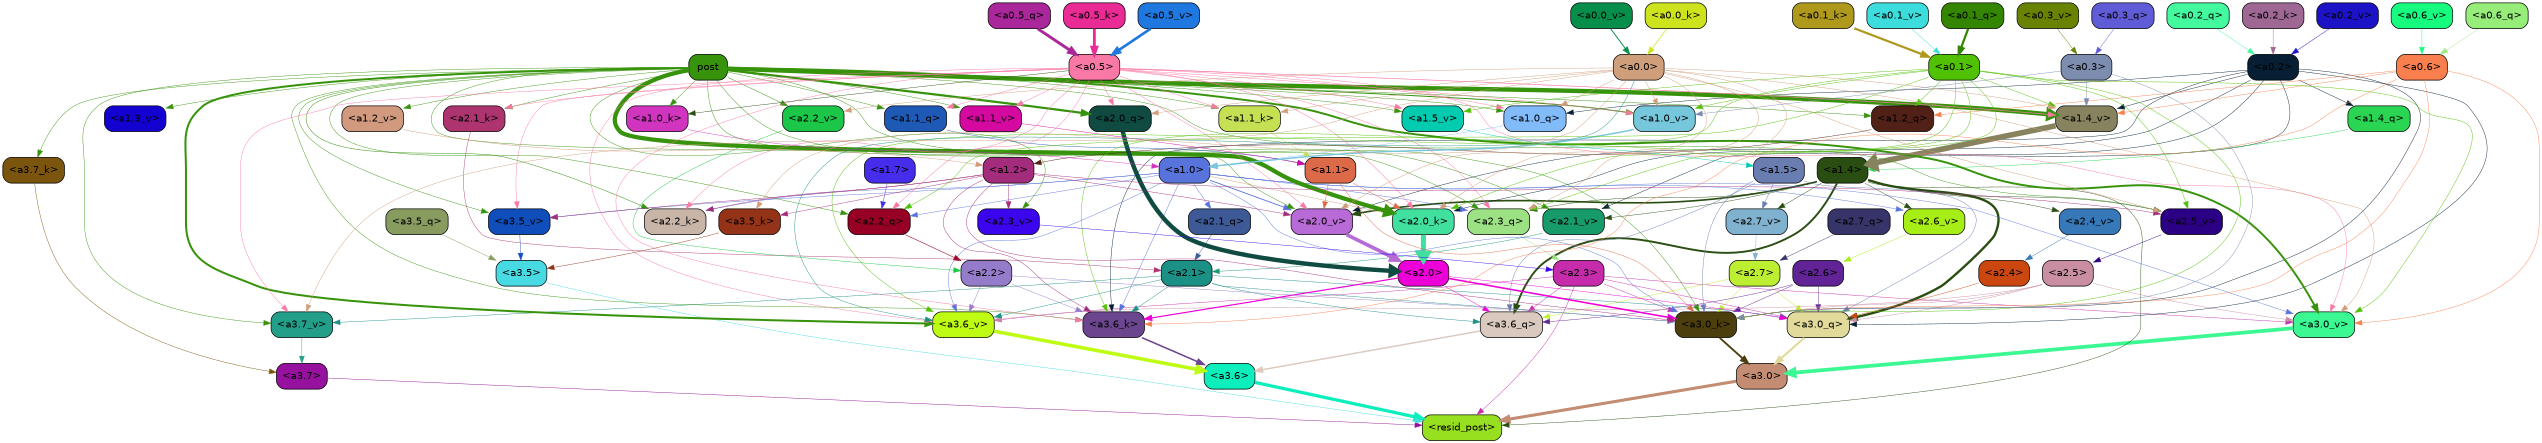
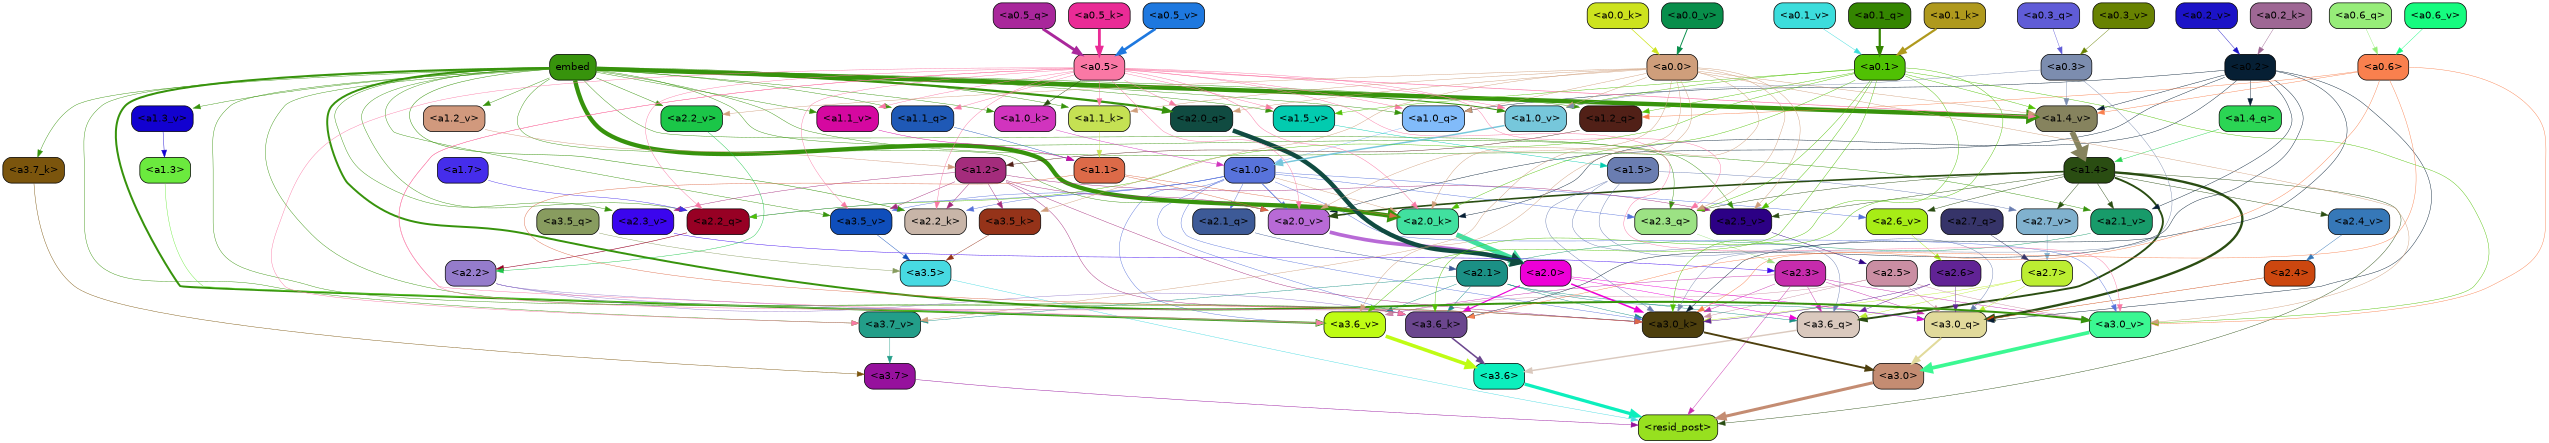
node "<a0.2_q>": removed
node "post": label "post" -> "embed"
node "<a2.1_k>": removed
edge "<a0.0>" -> "<a3.6_v>": color #1b9085 -> #cf9e7b
node "<a1.3>": added
